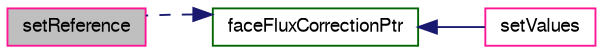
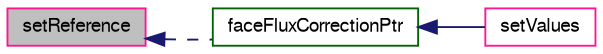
edge "setReference" -> "faceFluxCorrectionPtr": reversed
